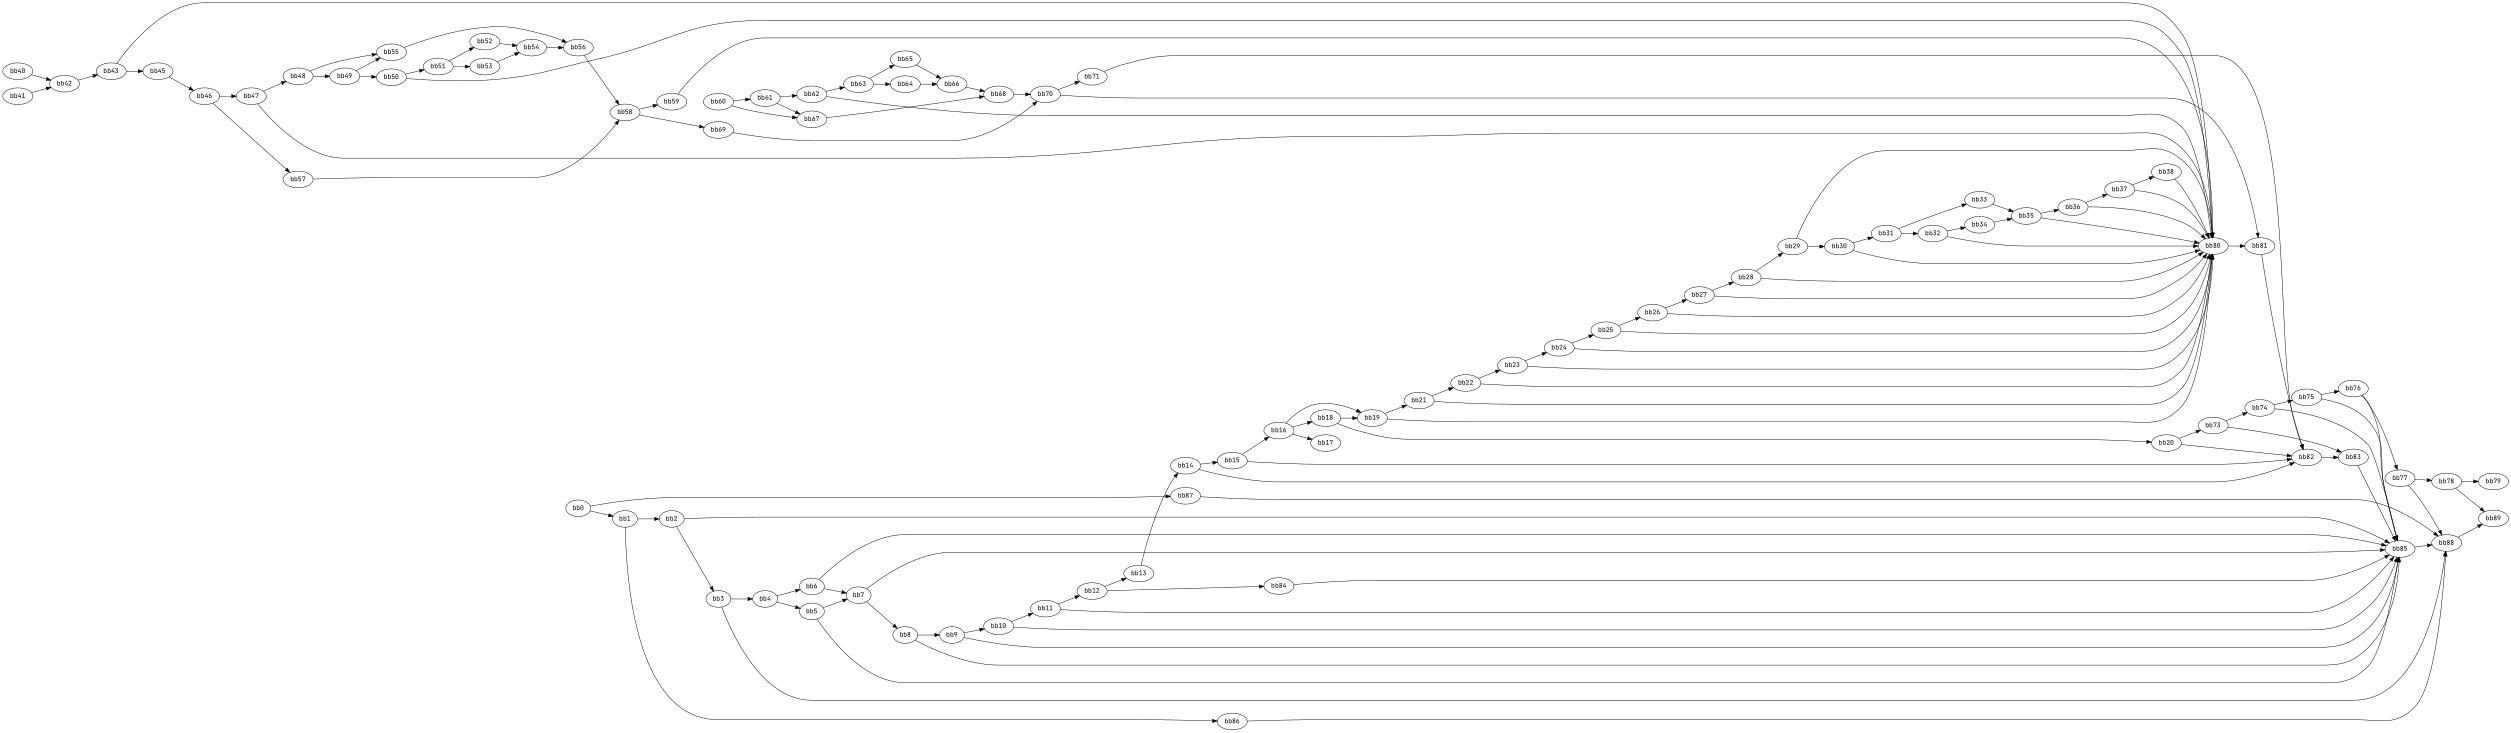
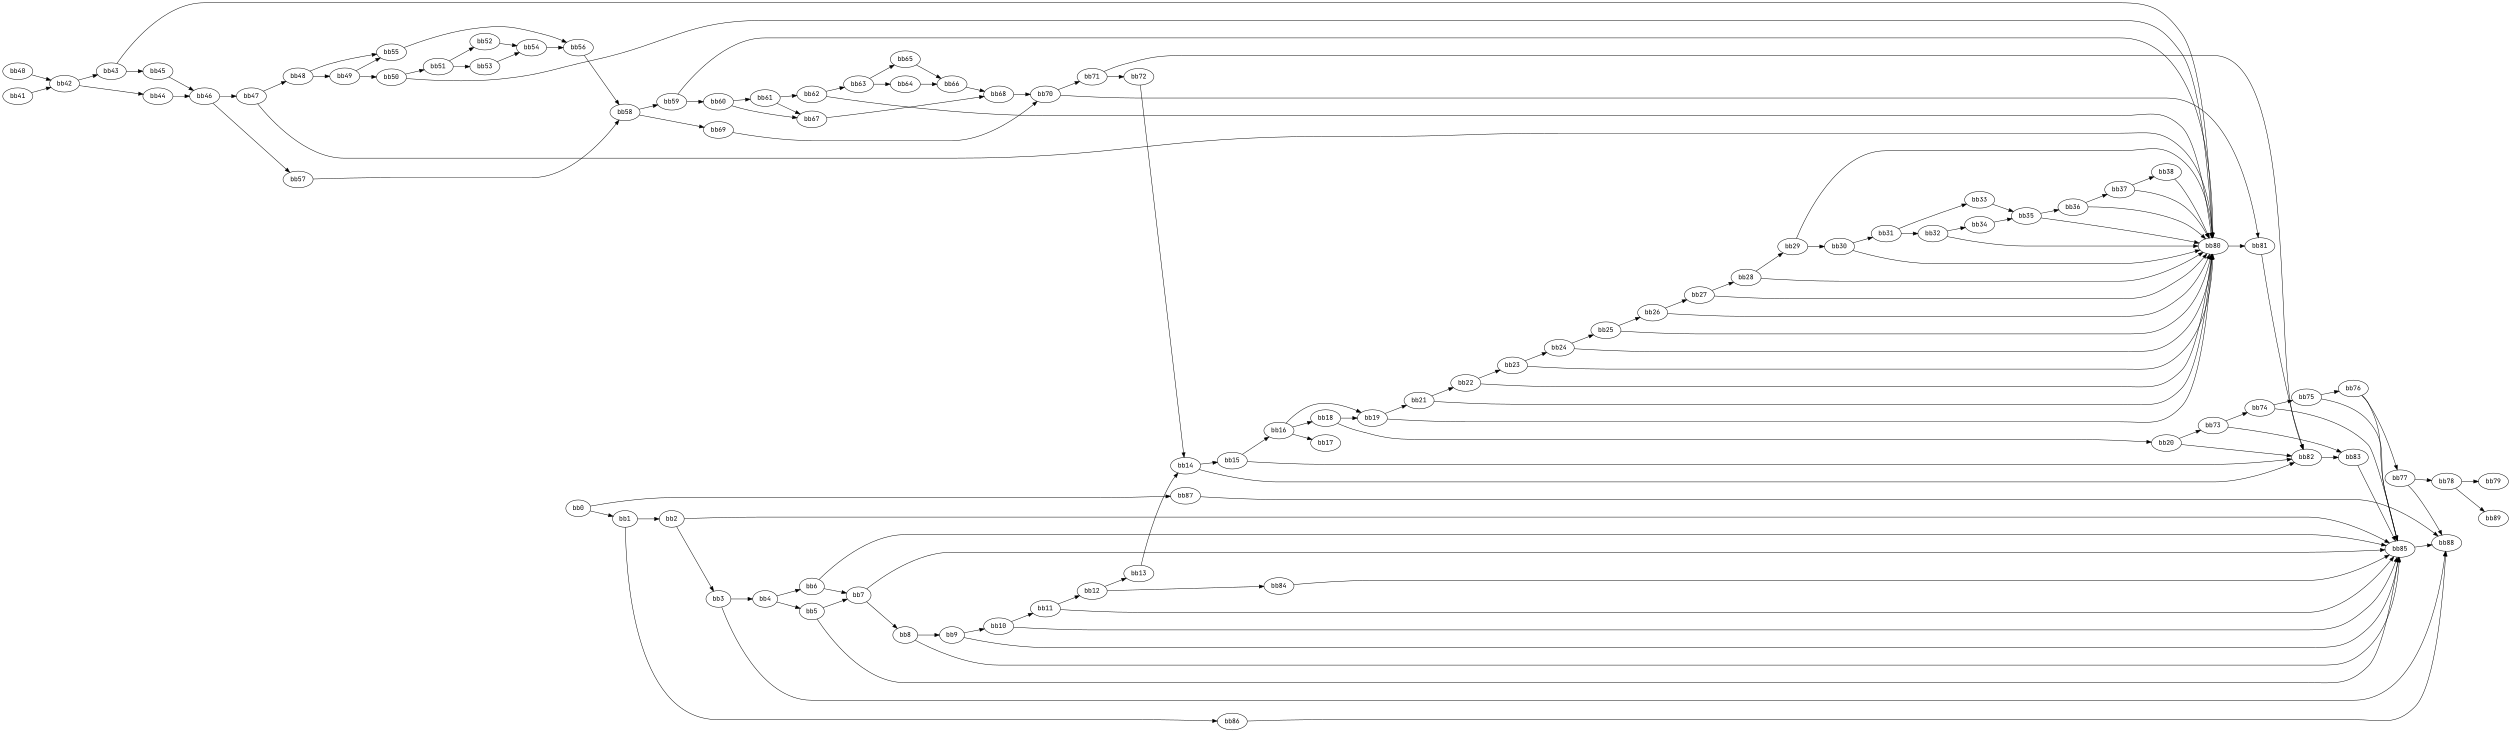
node "bb72": added
node "bb44": added
edge "bb59" -> "bb60": added
edge "bb88" -> "bb89": removed
